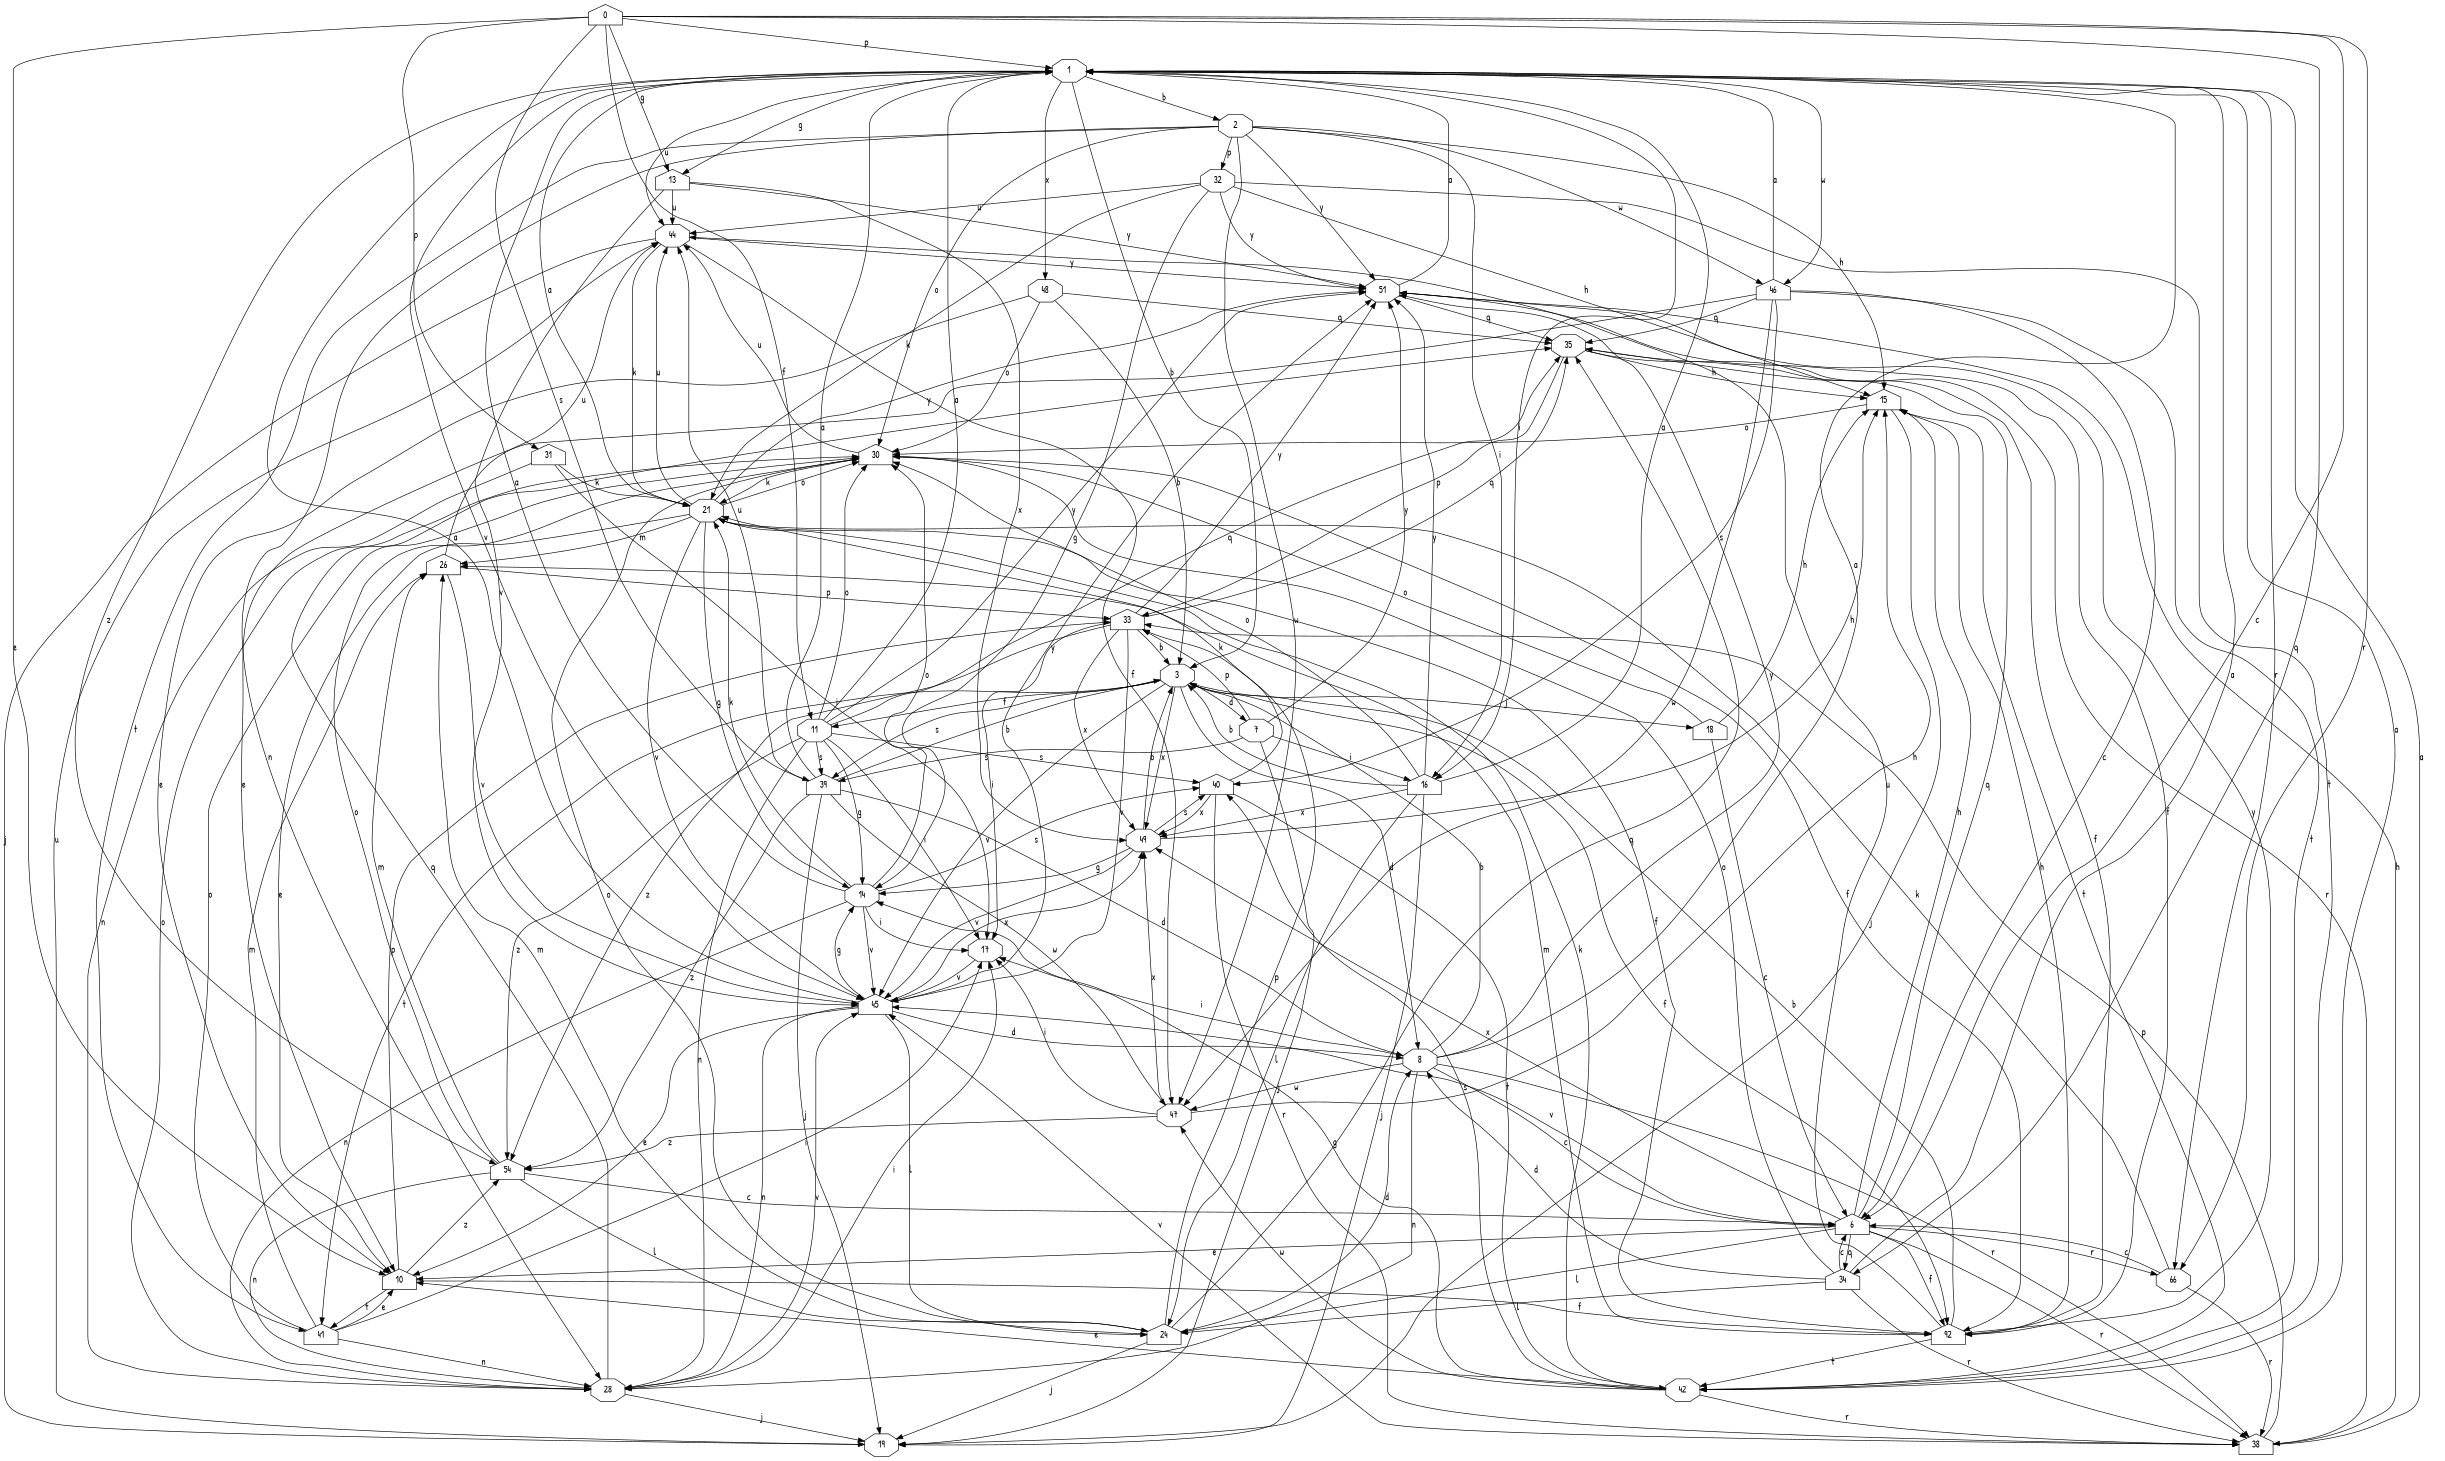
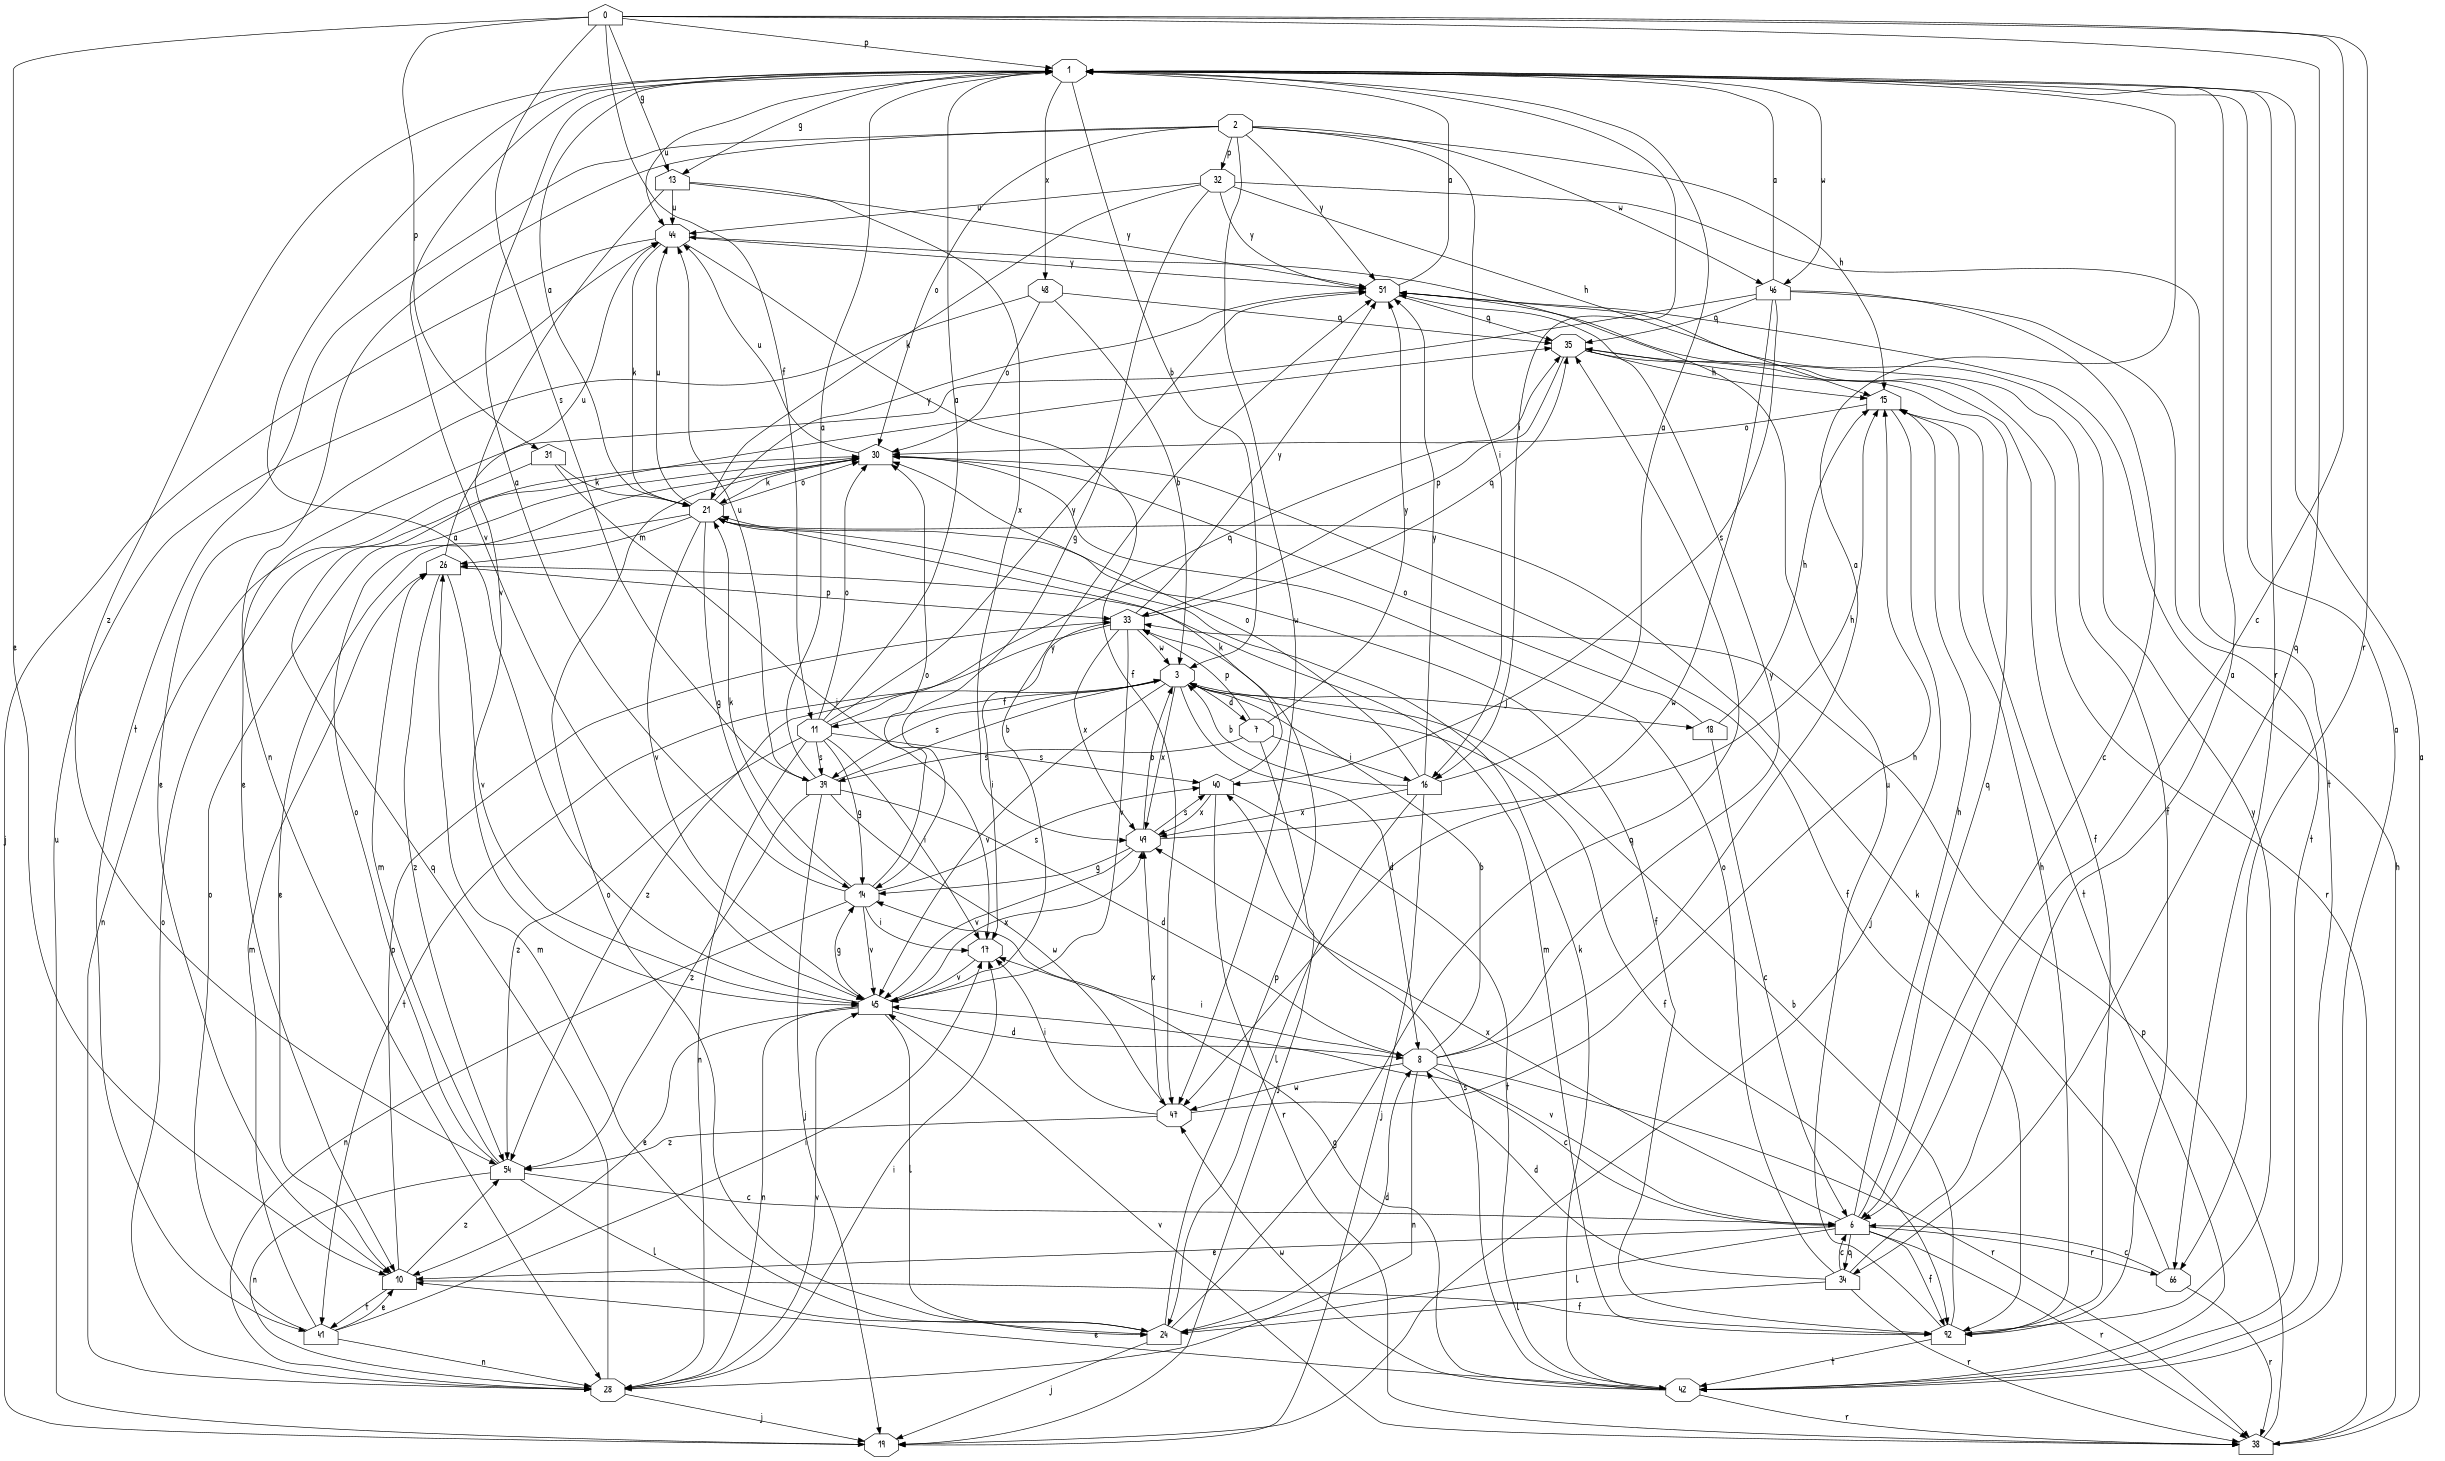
edge "1" -> "2": removed, label "b"
edge "33" -> "3": label "b" -> "w"
edge "26" -> "54": added, label "z"
